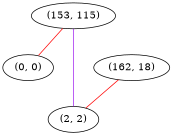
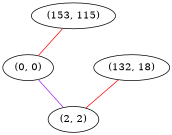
edge "(153, 115)" -- "(2, 2)": now "(0, 0)" -- "(2, 2)"
node "(162, 18)": label "(162, 18)" -> "(132, 18)"
